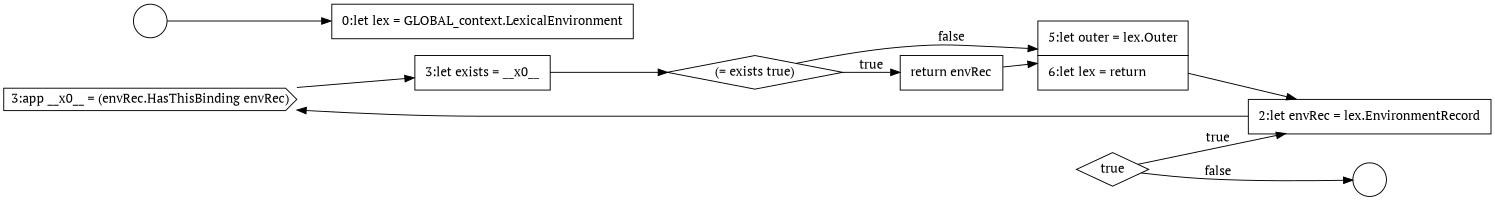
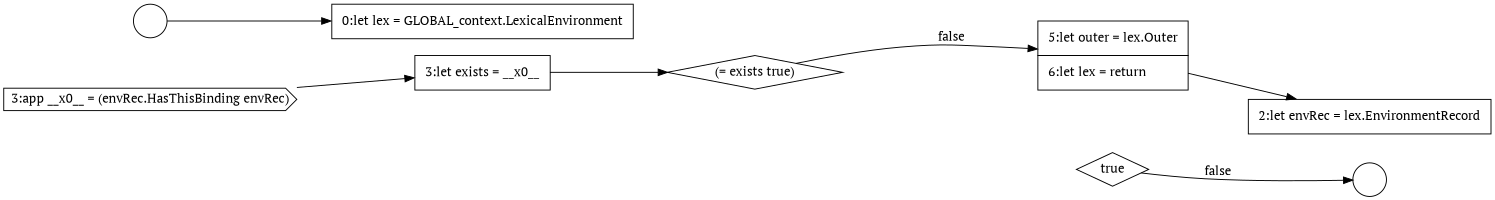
node "return envRec": removed
edge "2:let envRec = lex.EnvironmentRecord" -> "3:app __x0__ = (envRec.HasThisBinding envRec)": removed
edge "true" -> "2:let envRec = lex.EnvironmentRecord": removed, label "true"
